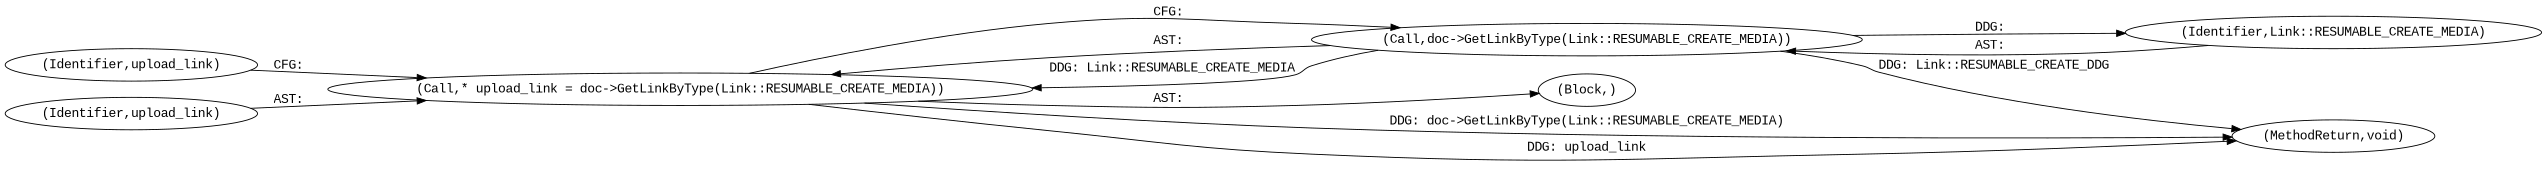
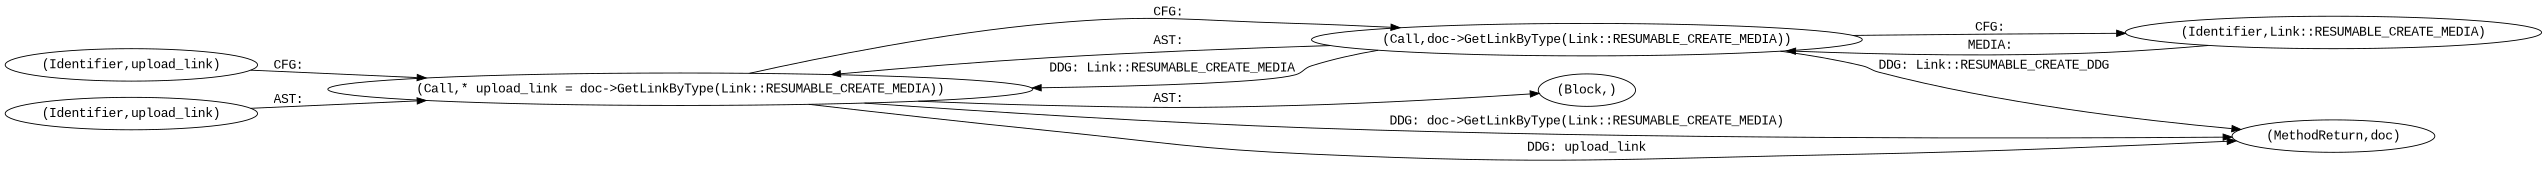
edge "(Call,doc->GetLinkByType(Link::RESUMABLE_CREATE_MEDIA))" -> "(Identifier,Link::RESUMABLE_CREATE_MEDIA)": label "DDG: " -> "CFG: "
edge "(Identifier,Link::RESUMABLE_CREATE_MEDIA)" -> "(Call,doc->GetLinkByType(Link::RESUMABLE_CREATE_MEDIA))": label "AST: " -> "MEDIA: "
node "(MethodReturn,void)": label "(MethodReturn,void)" -> "(MethodReturn,doc)"
